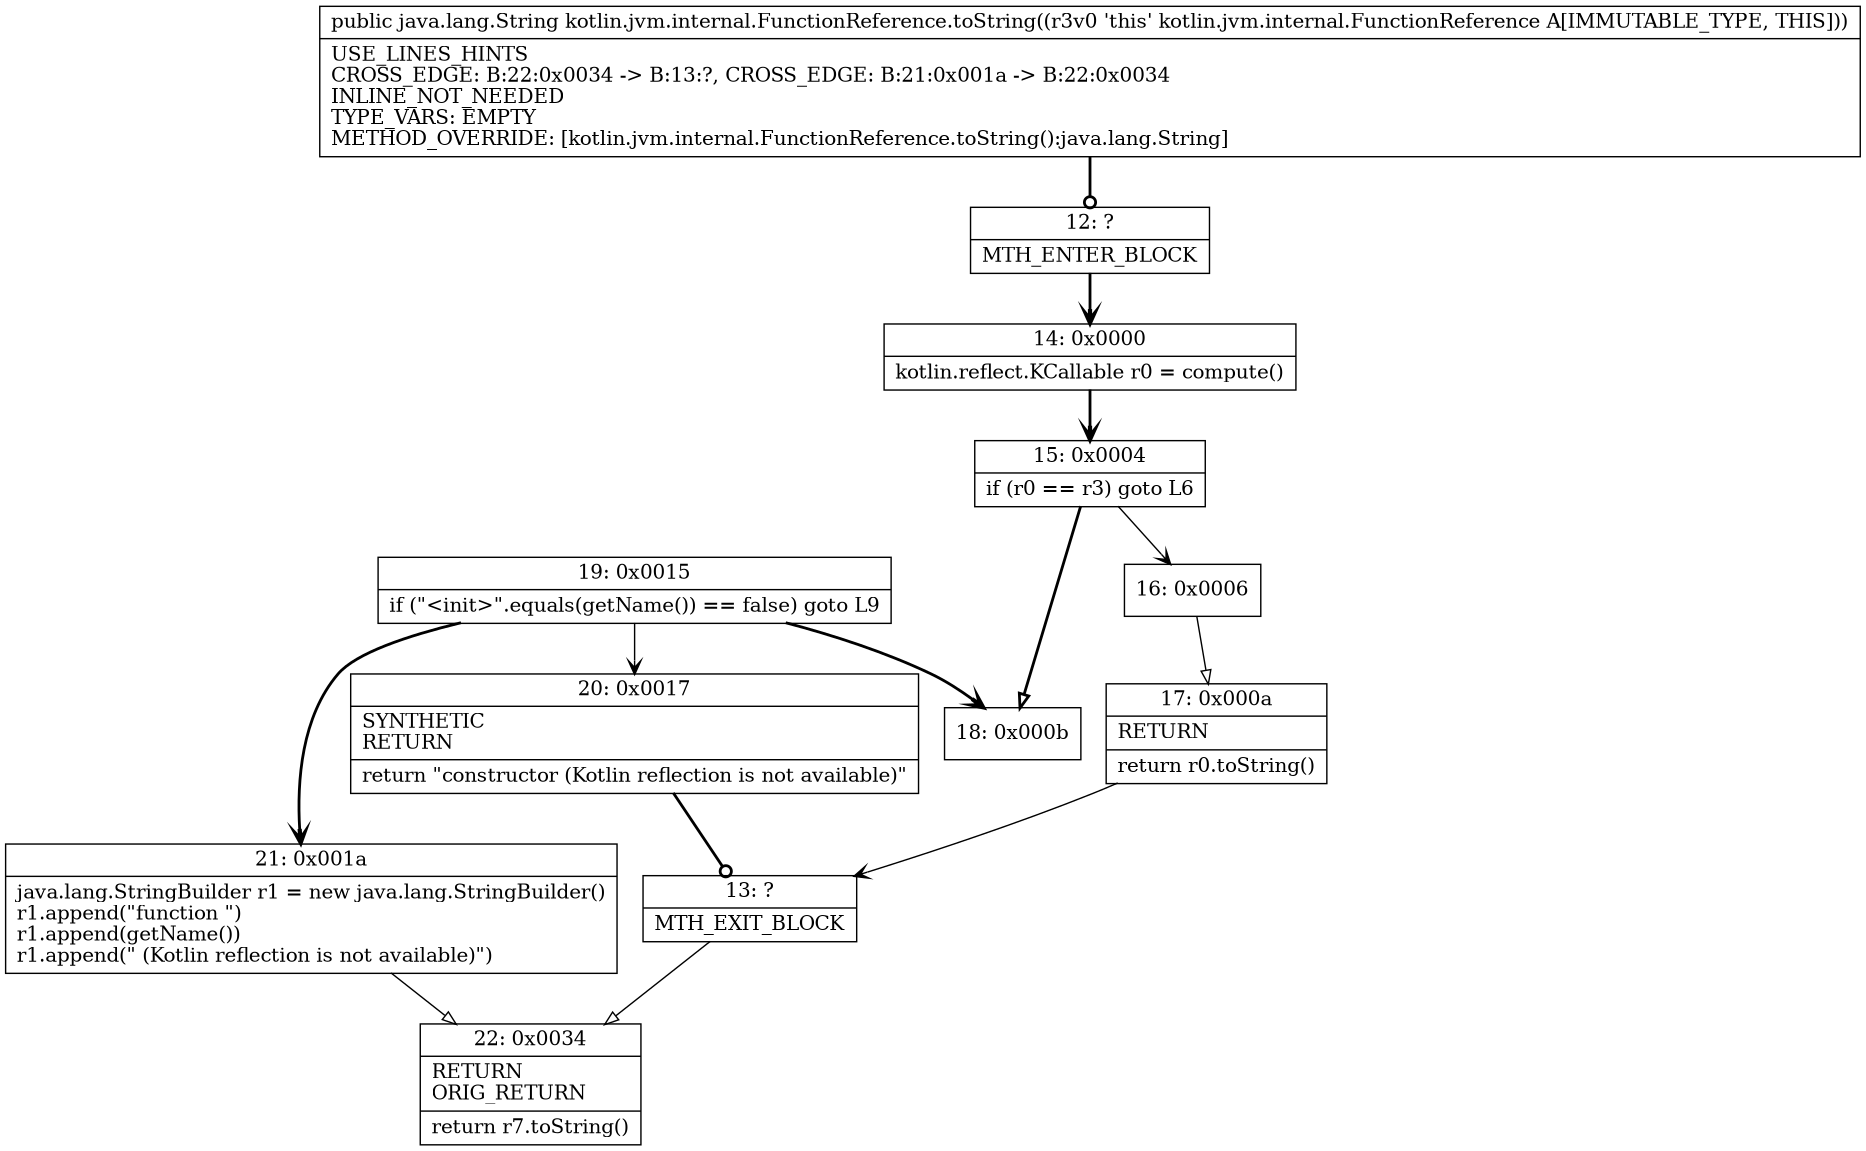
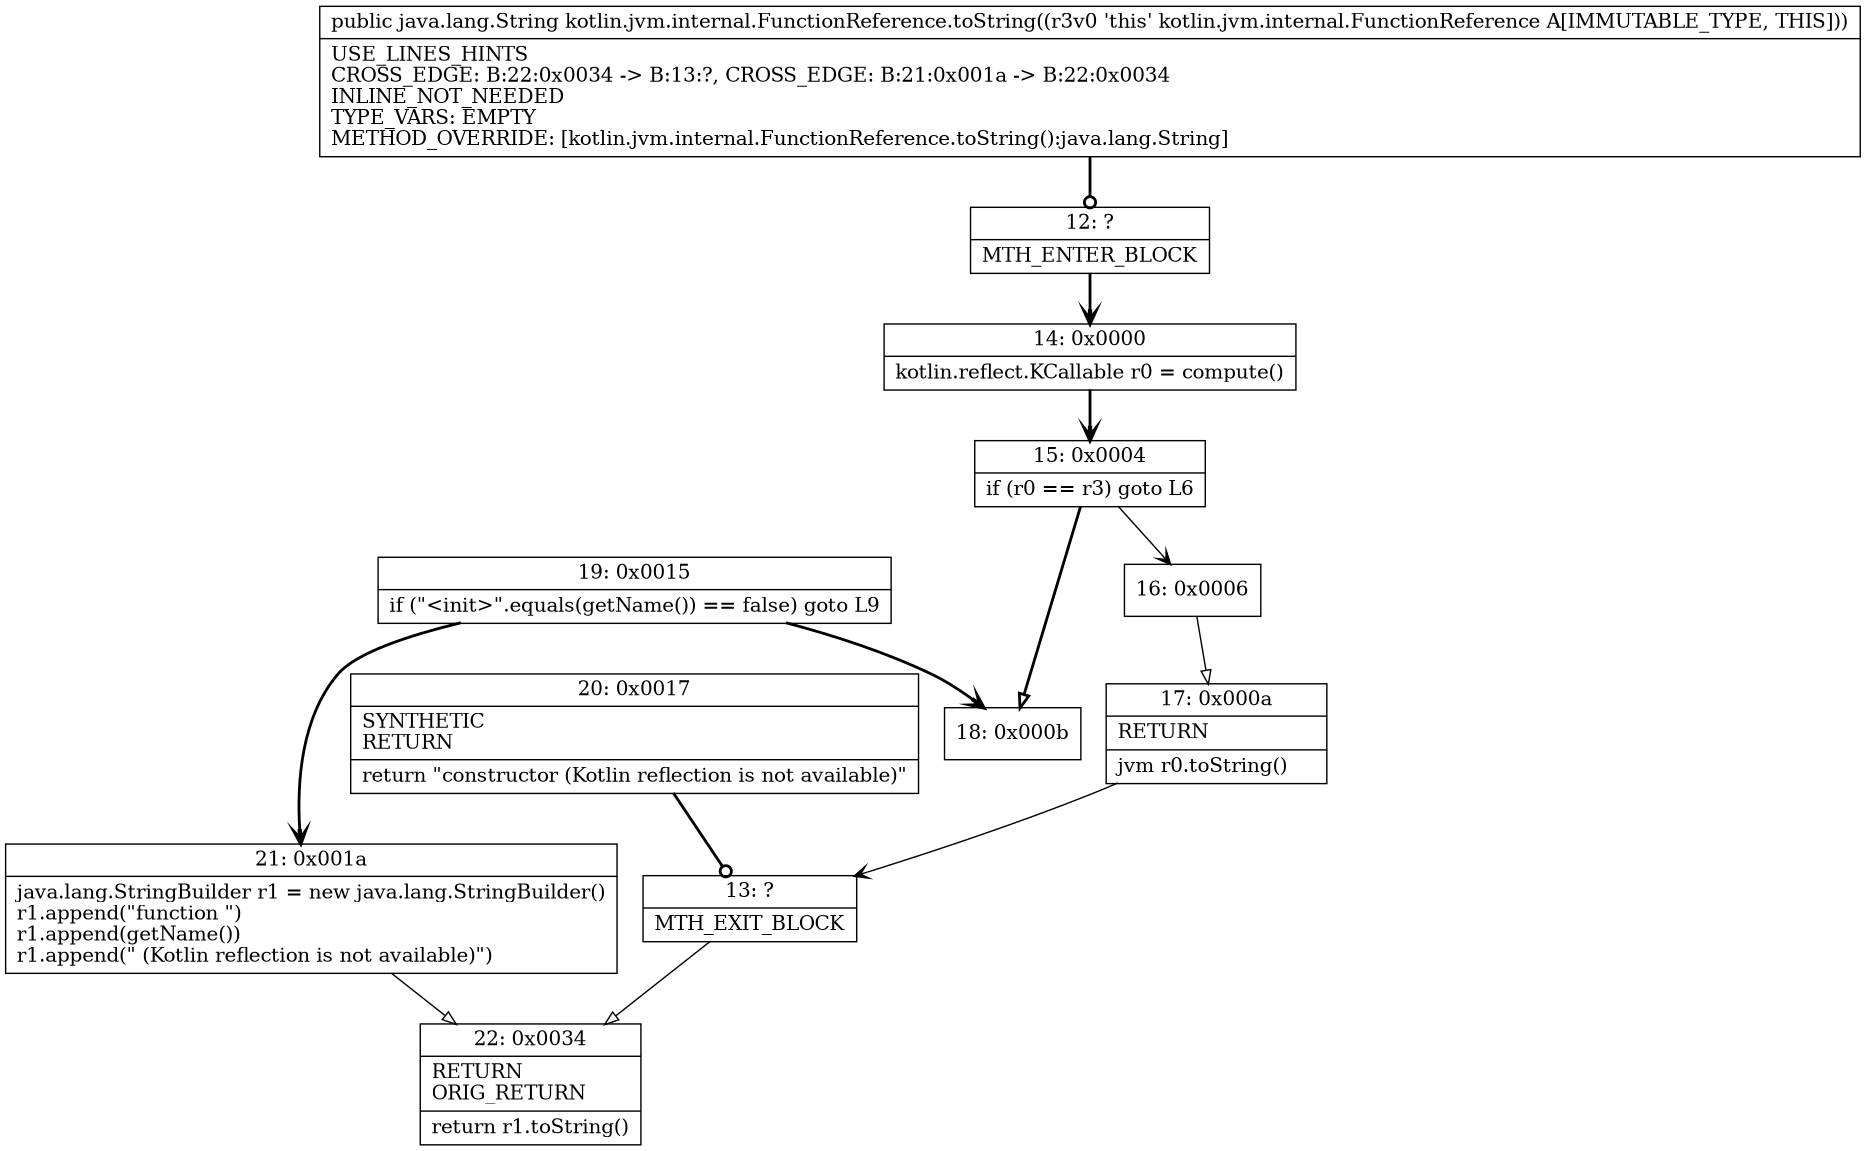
edge "19: 0x0015" -> "20: 0x0017": removed
node "17: 0x000a": text "return r0.toString()" -> "jvm r0.toString()"
node "22: 0x0034": text "return r7.toString()" -> "return r1.toString()"
